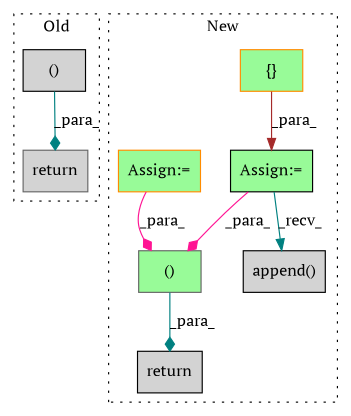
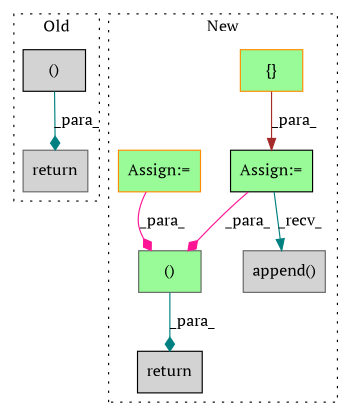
node "append()": color black -> gray40
